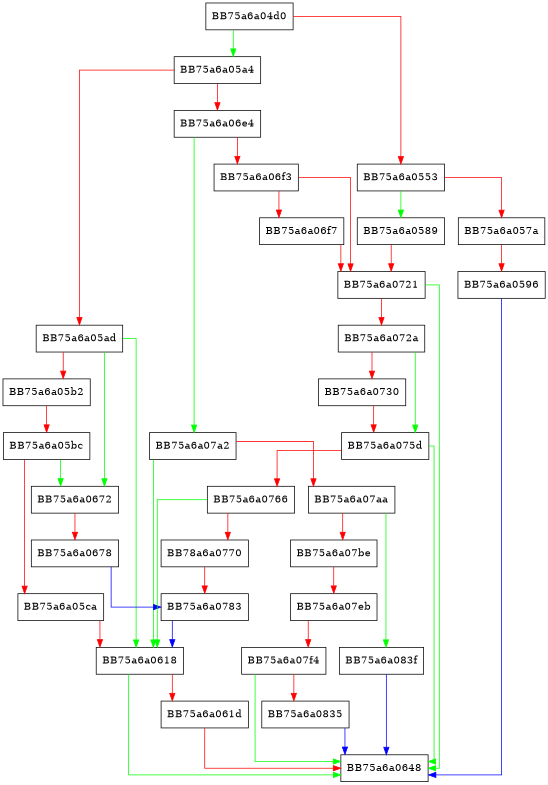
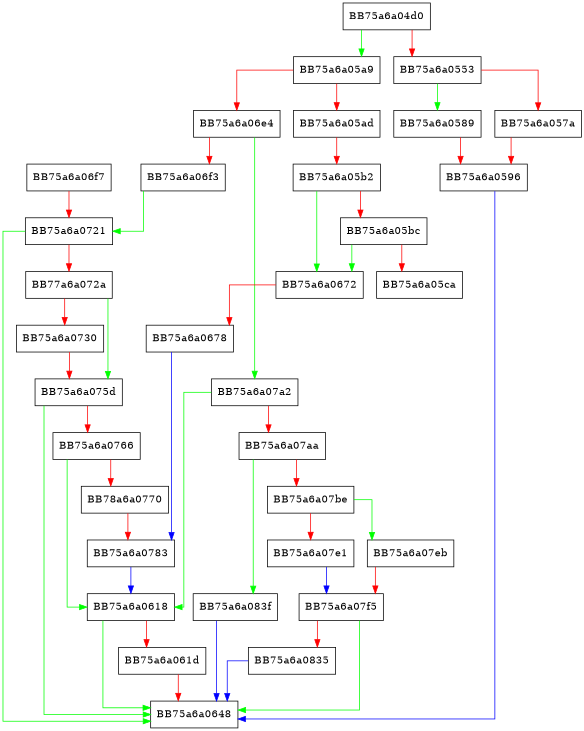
node "BB75a6a05a4": label "BB75a6a05a4" -> "BB75a6a05a9"
edge "BB75a6a06f3" -> "BB75a6a0721": color red -> green
edge "BB75a6a06f3" -> "BB75a6a06f7": removed
edge "BB75a6a0589" -> "BB75a6a0721": now "BB75a6a0589" -> "BB75a6a0596"
node "BB75a6a072a": label "BB75a6a072a" -> "BB77a6a072a"
edge "BB75a6a05ad" -> "BB75a6a0672": now "BB75a6a05b2" -> "BB75a6a0672"
edge "BB75a6a05ad" -> "BB75a6a0618": removed
node "BB75a6a07e1": added
edge "BB75a6a07be" -> "BB75a6a07eb": color red -> green
edge "BB75a6a05ca" -> "BB75a6a0618": removed
node "BB75a6a07f4": label "BB75a6a07f4" -> "BB75a6a07f5"
